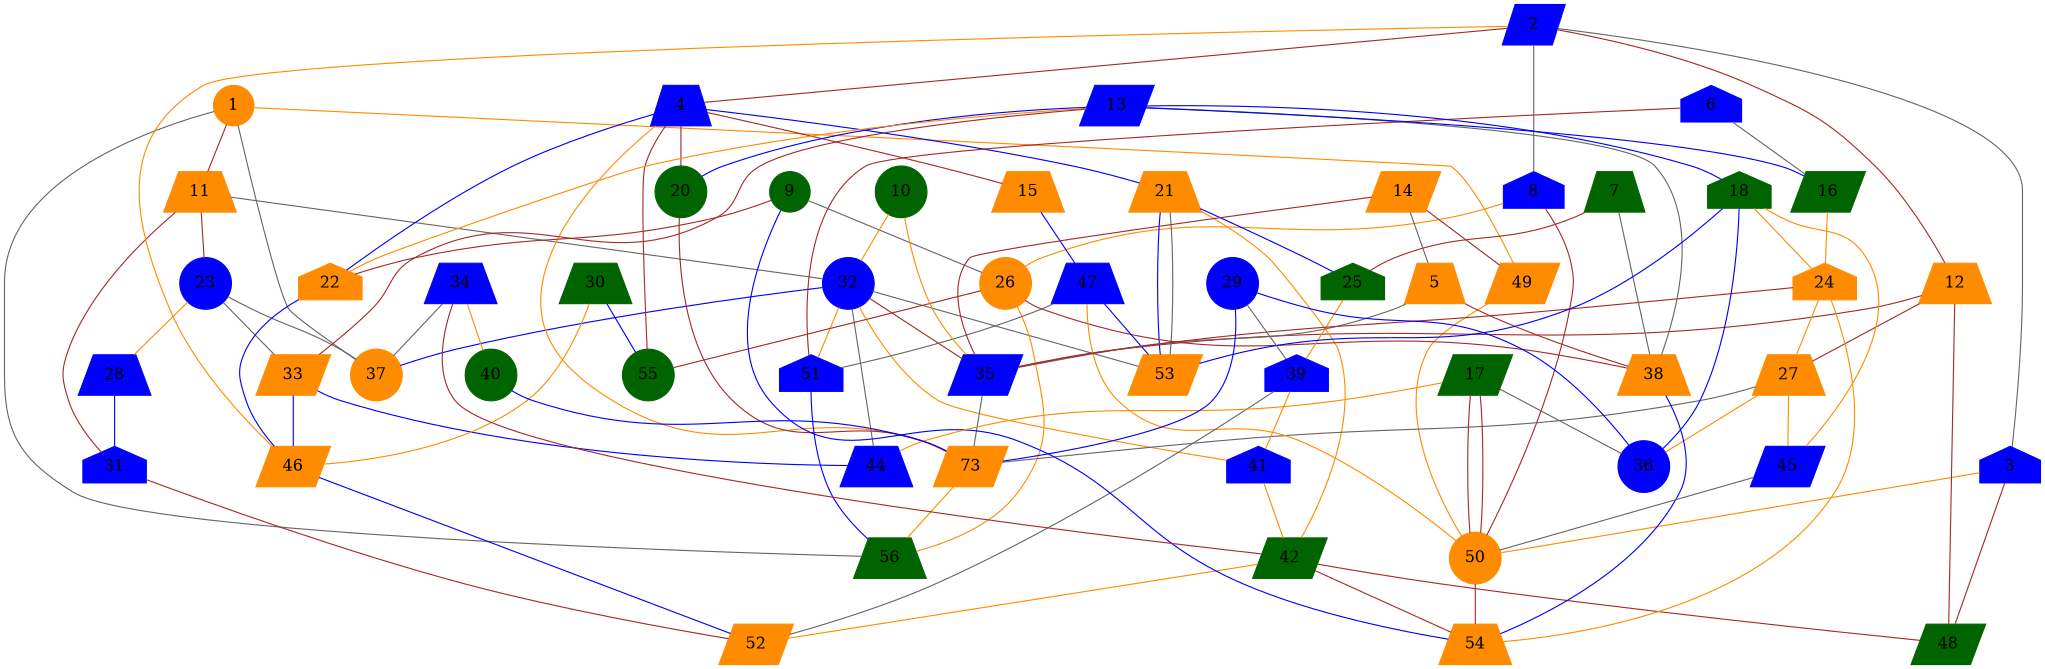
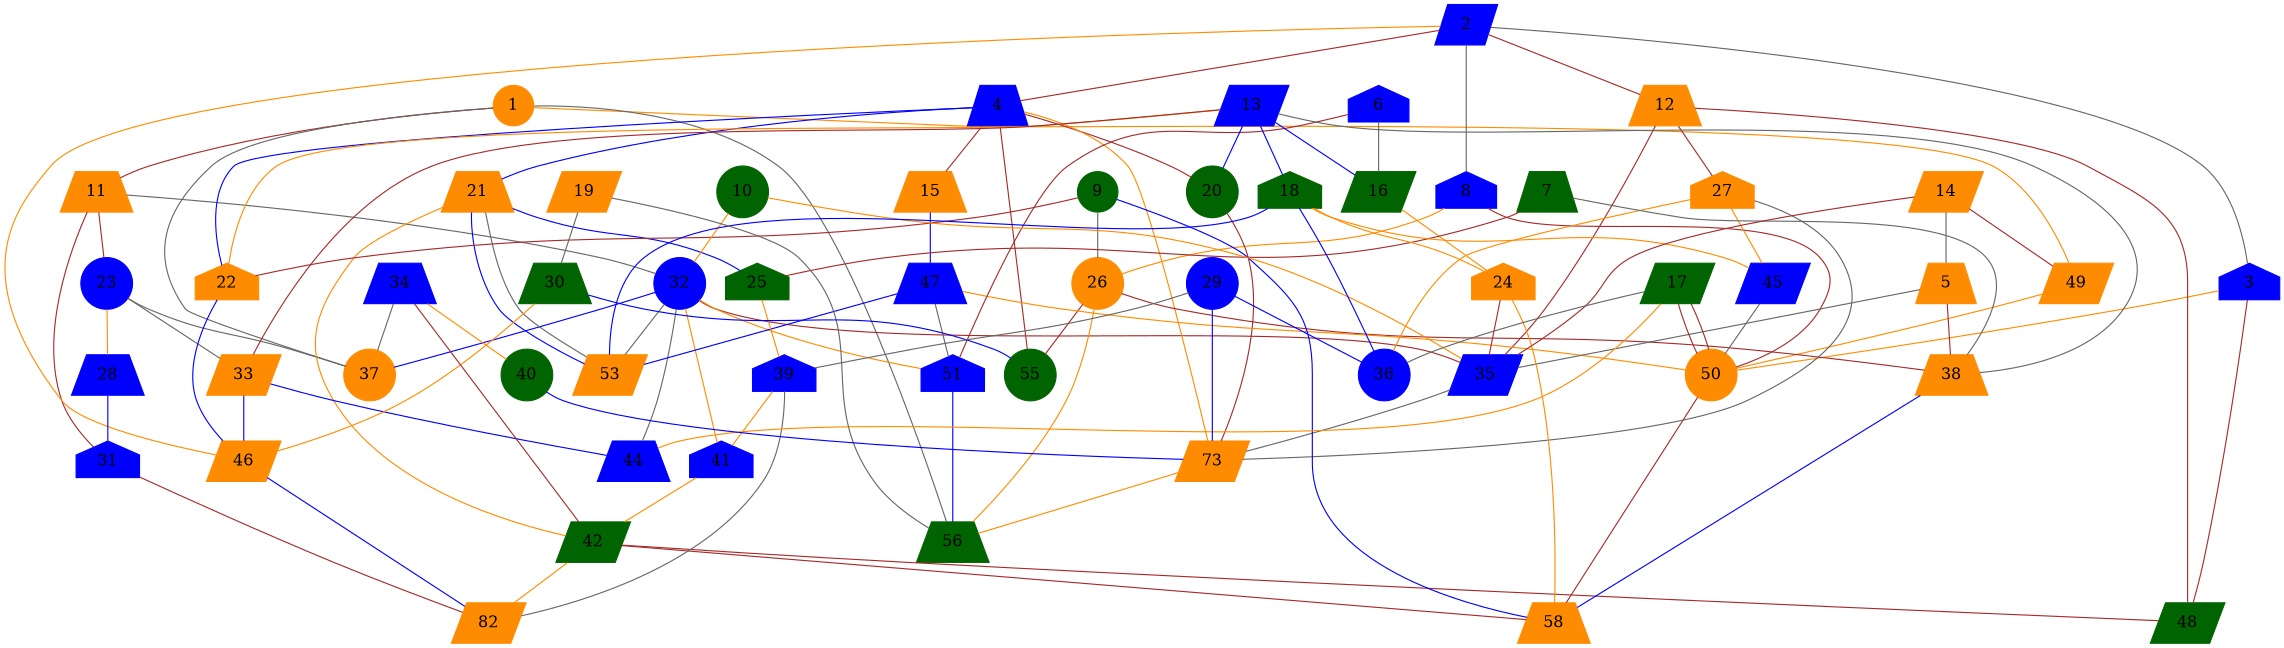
node "19": added
edge "24" -- "27": removed
node "27": shape trapezium -> house
node "52": label "52" -> "82"
node "54": label "54" -> "58"
